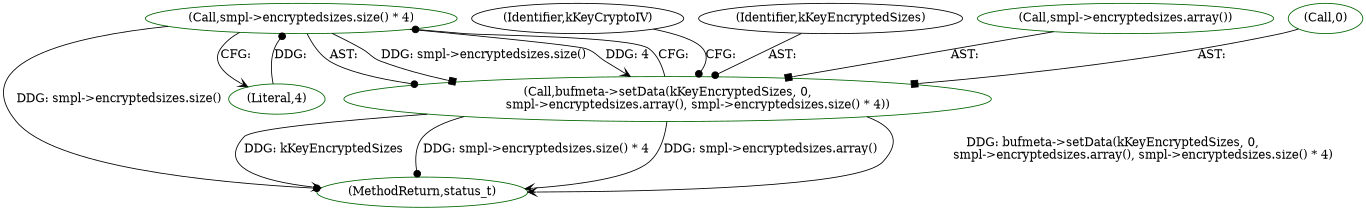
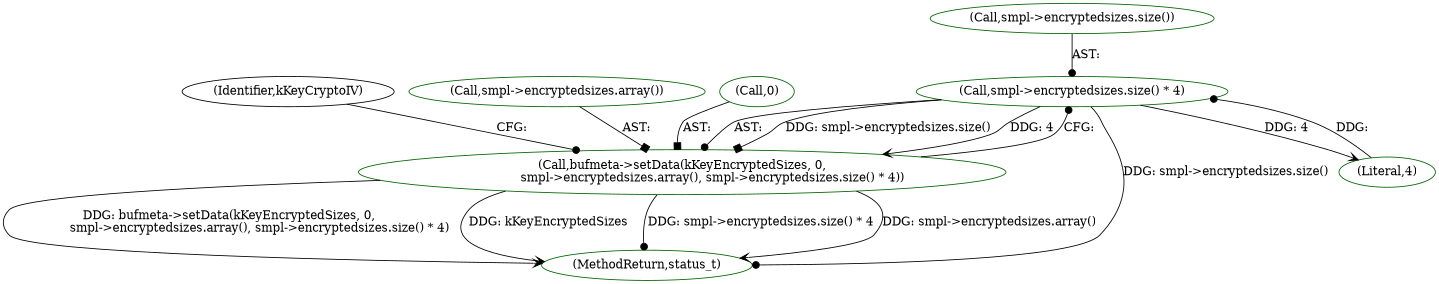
node "(Identifier,kKeyEncryptedSizes)": removed
node "(Call,smpl->encryptedsizes.size())": added
edge "(Call,smpl->encryptedsizes.size() * 4)" -> "(Literal,4)": label "CFG: " -> "DDG: 4"
